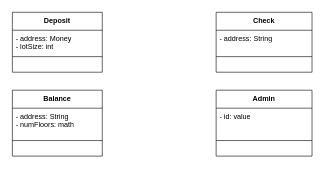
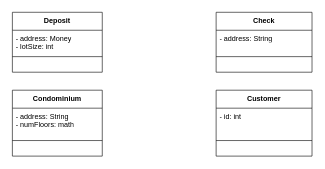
node "Balance": label "Balance" -> "Condominium"
node "Admin": label "Admin" -> "Customer"
node "- id: value": label "- id: value" -> "- id: int"
